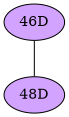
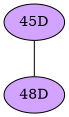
node "46D": label "46D" -> "45D"
